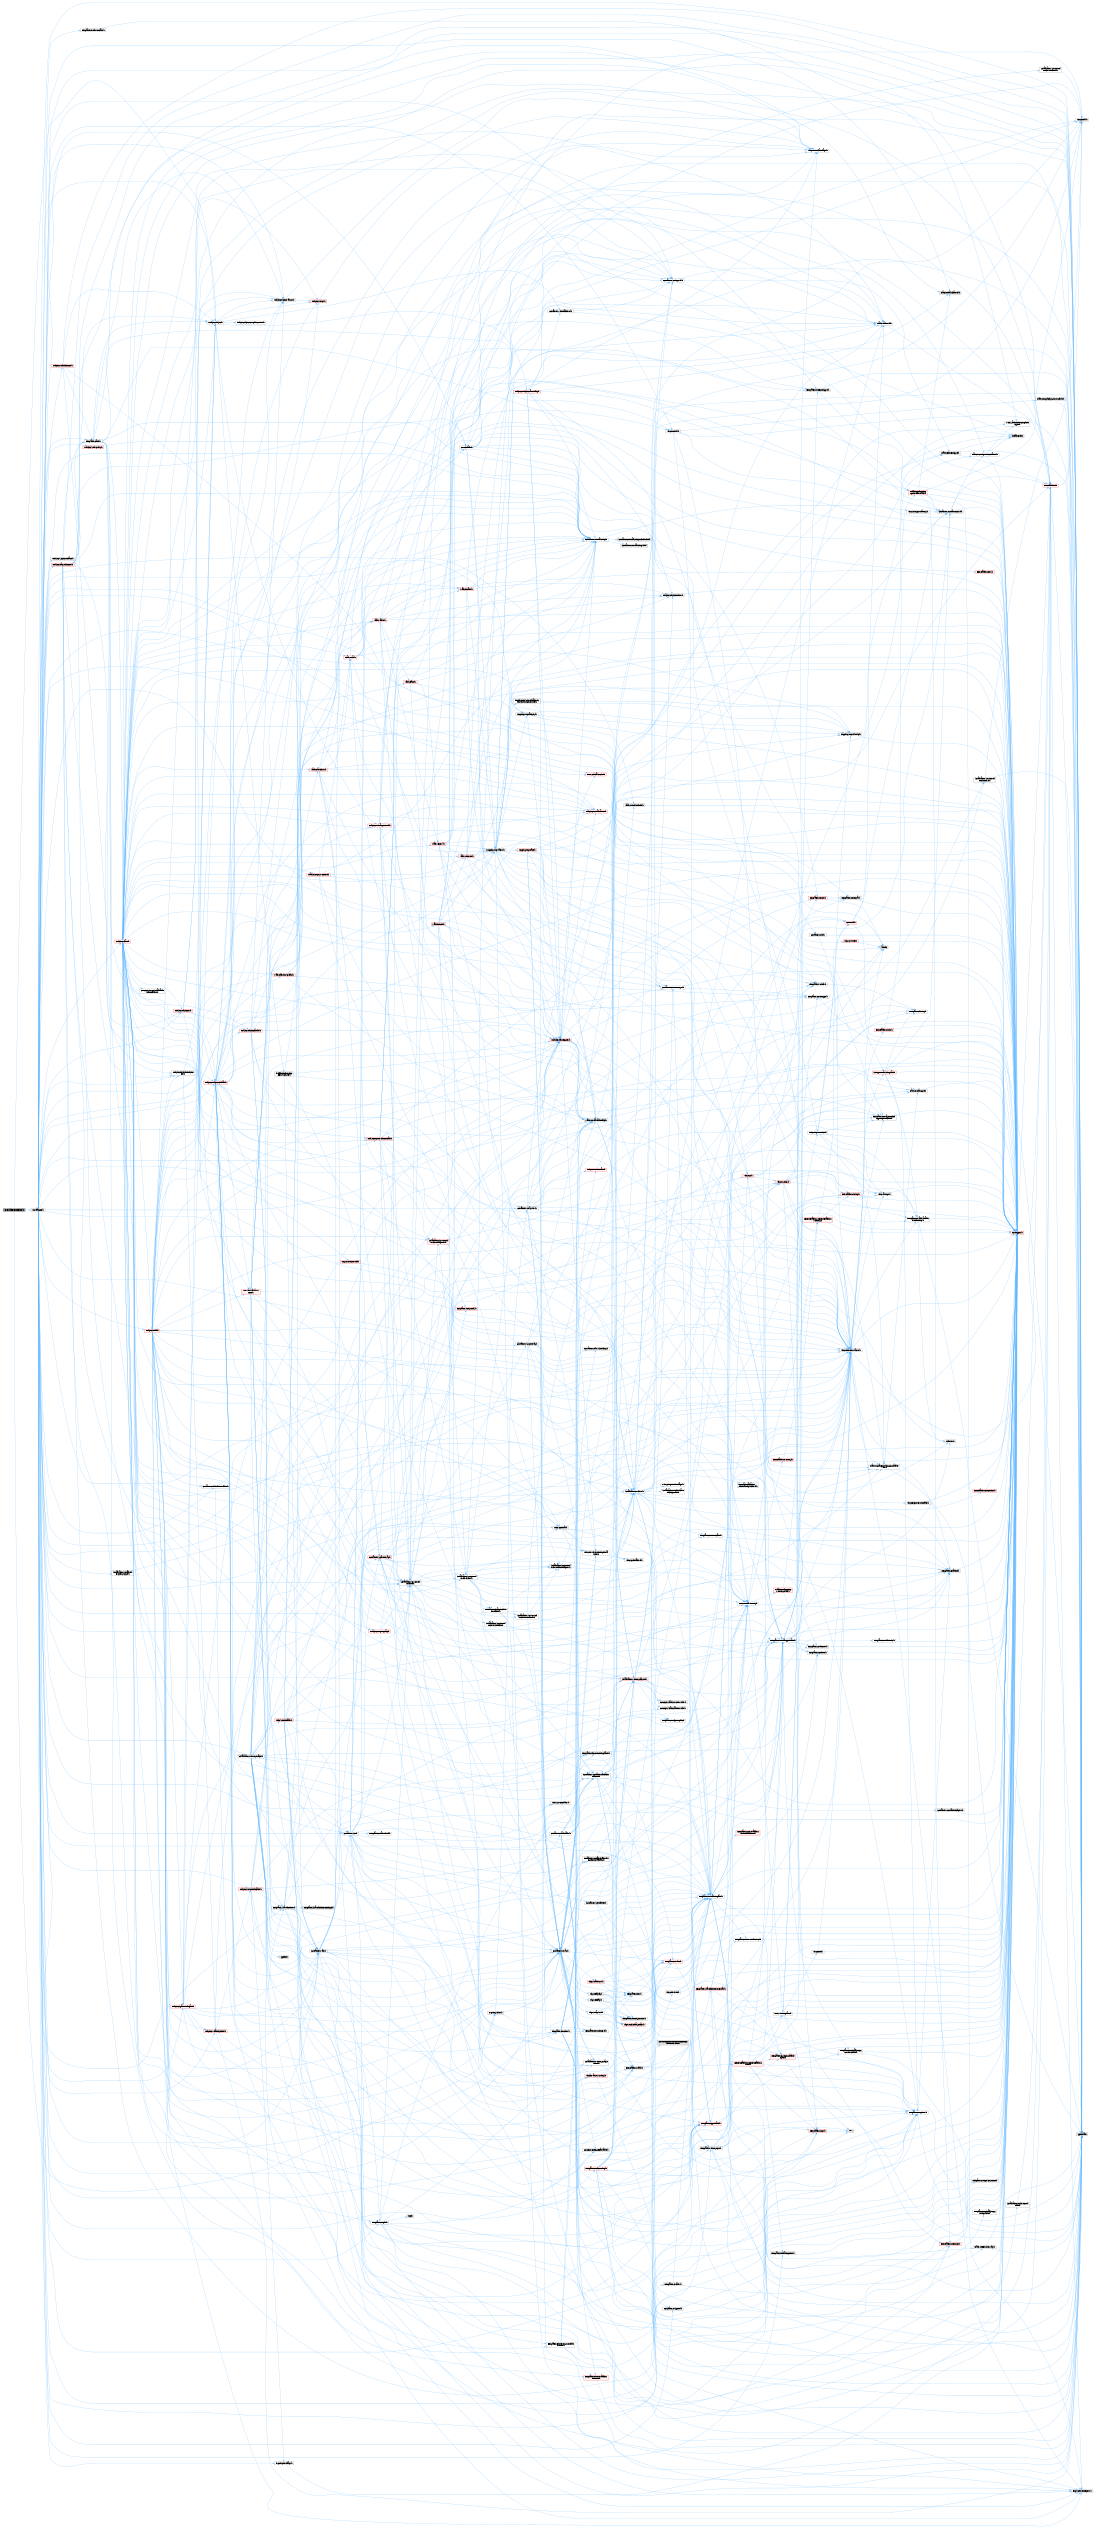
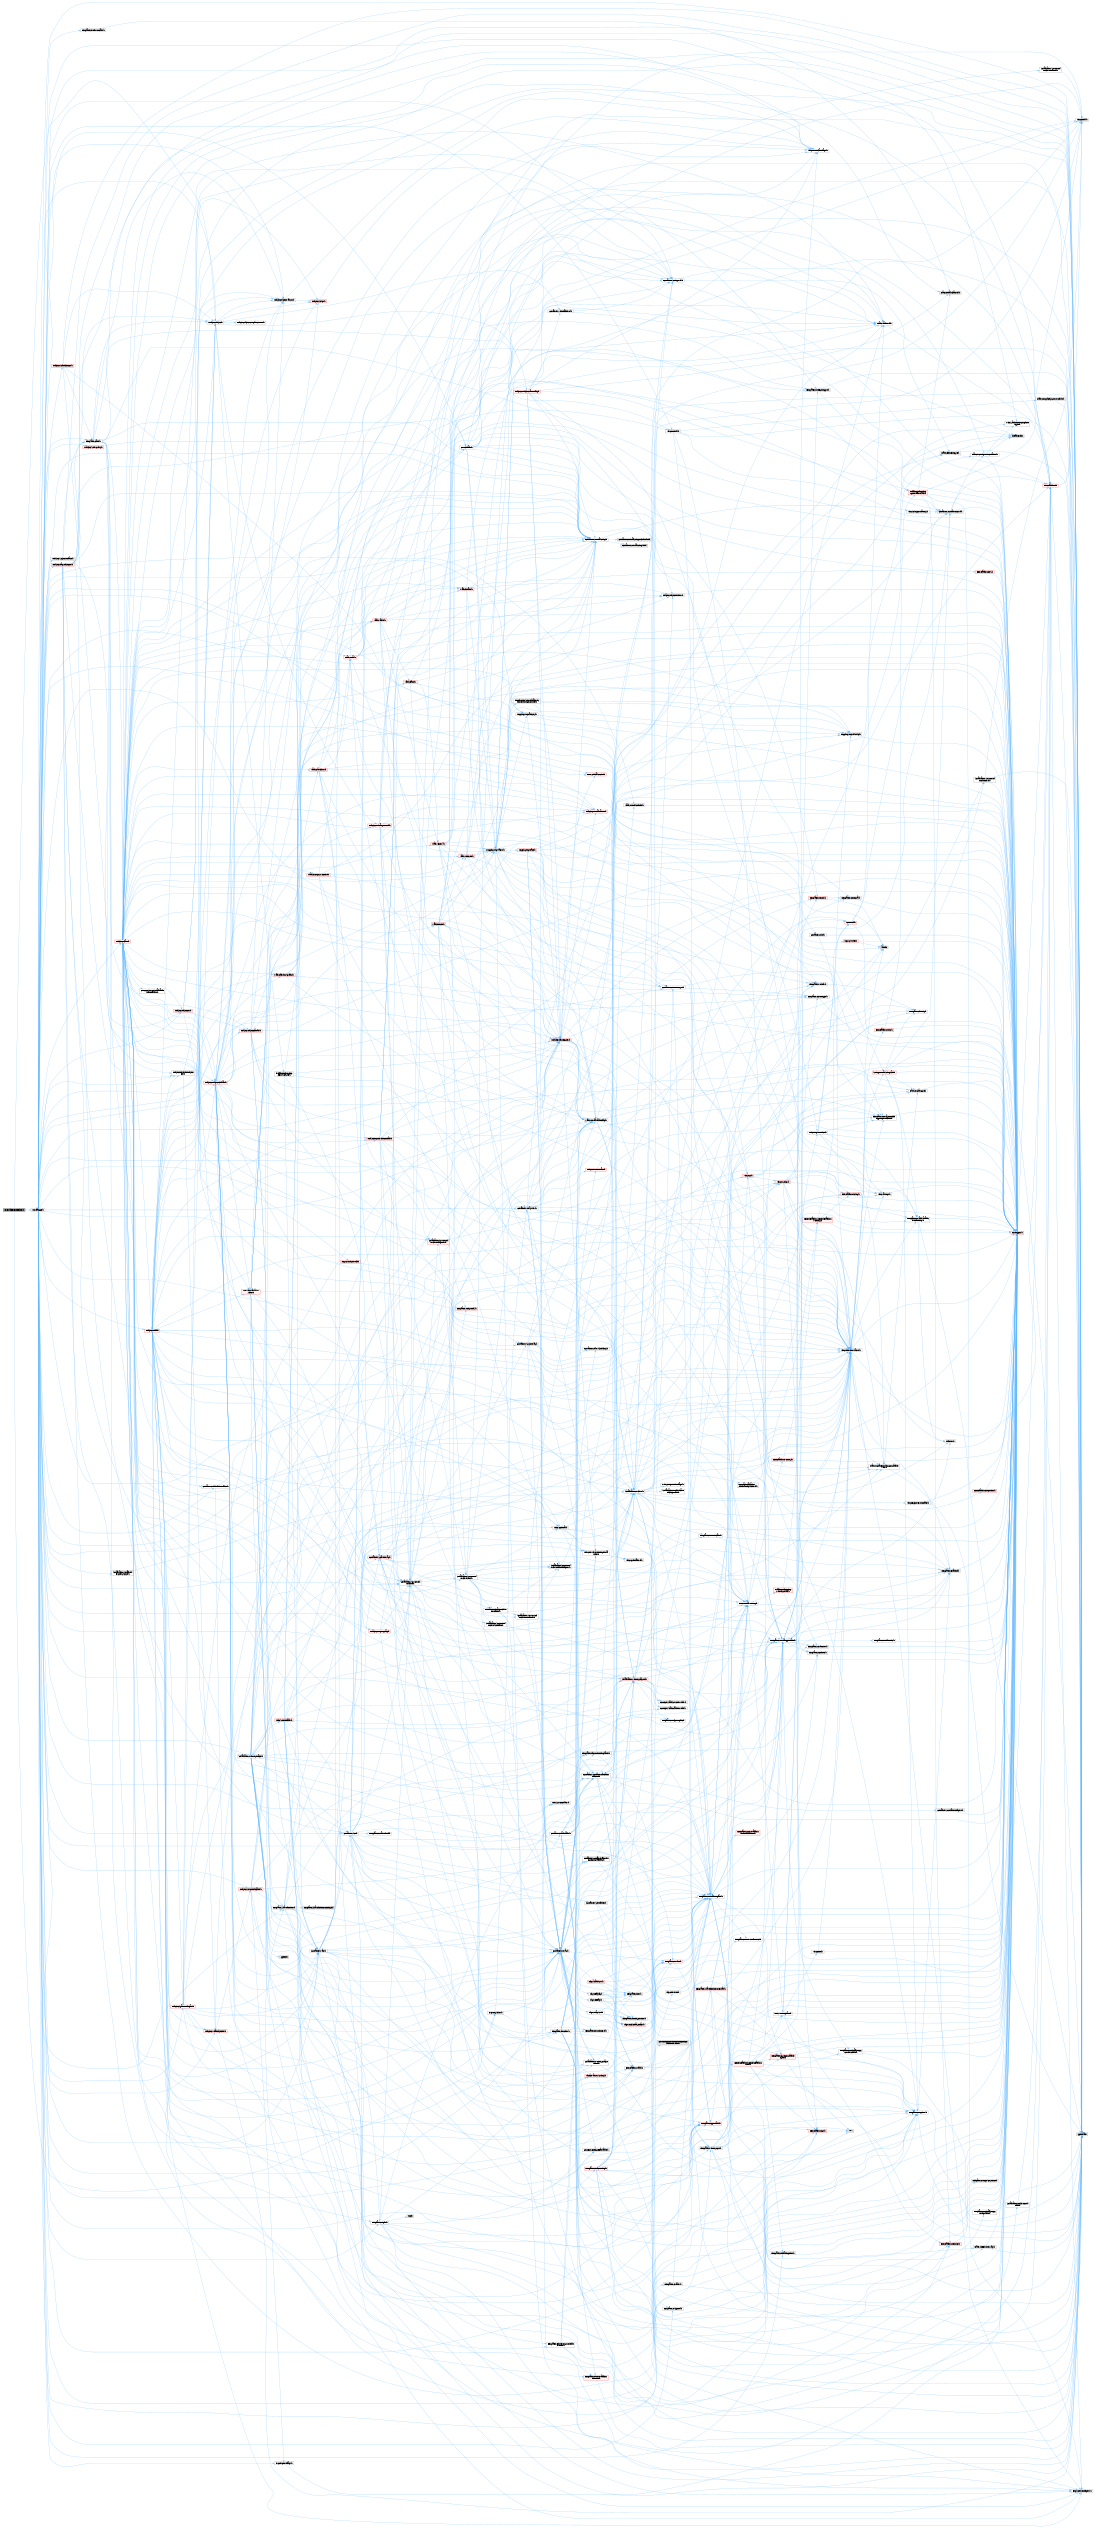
edge "UObject/UObjectGlobals.h" -> "Containers/ArrayView.h": now "UObject/ObjectHandle.h" -> "Containers/ArrayView.h"
node "Internationalization /Text.h": label "Internationalization /Text.h" -> "Internationalization /State.h"
